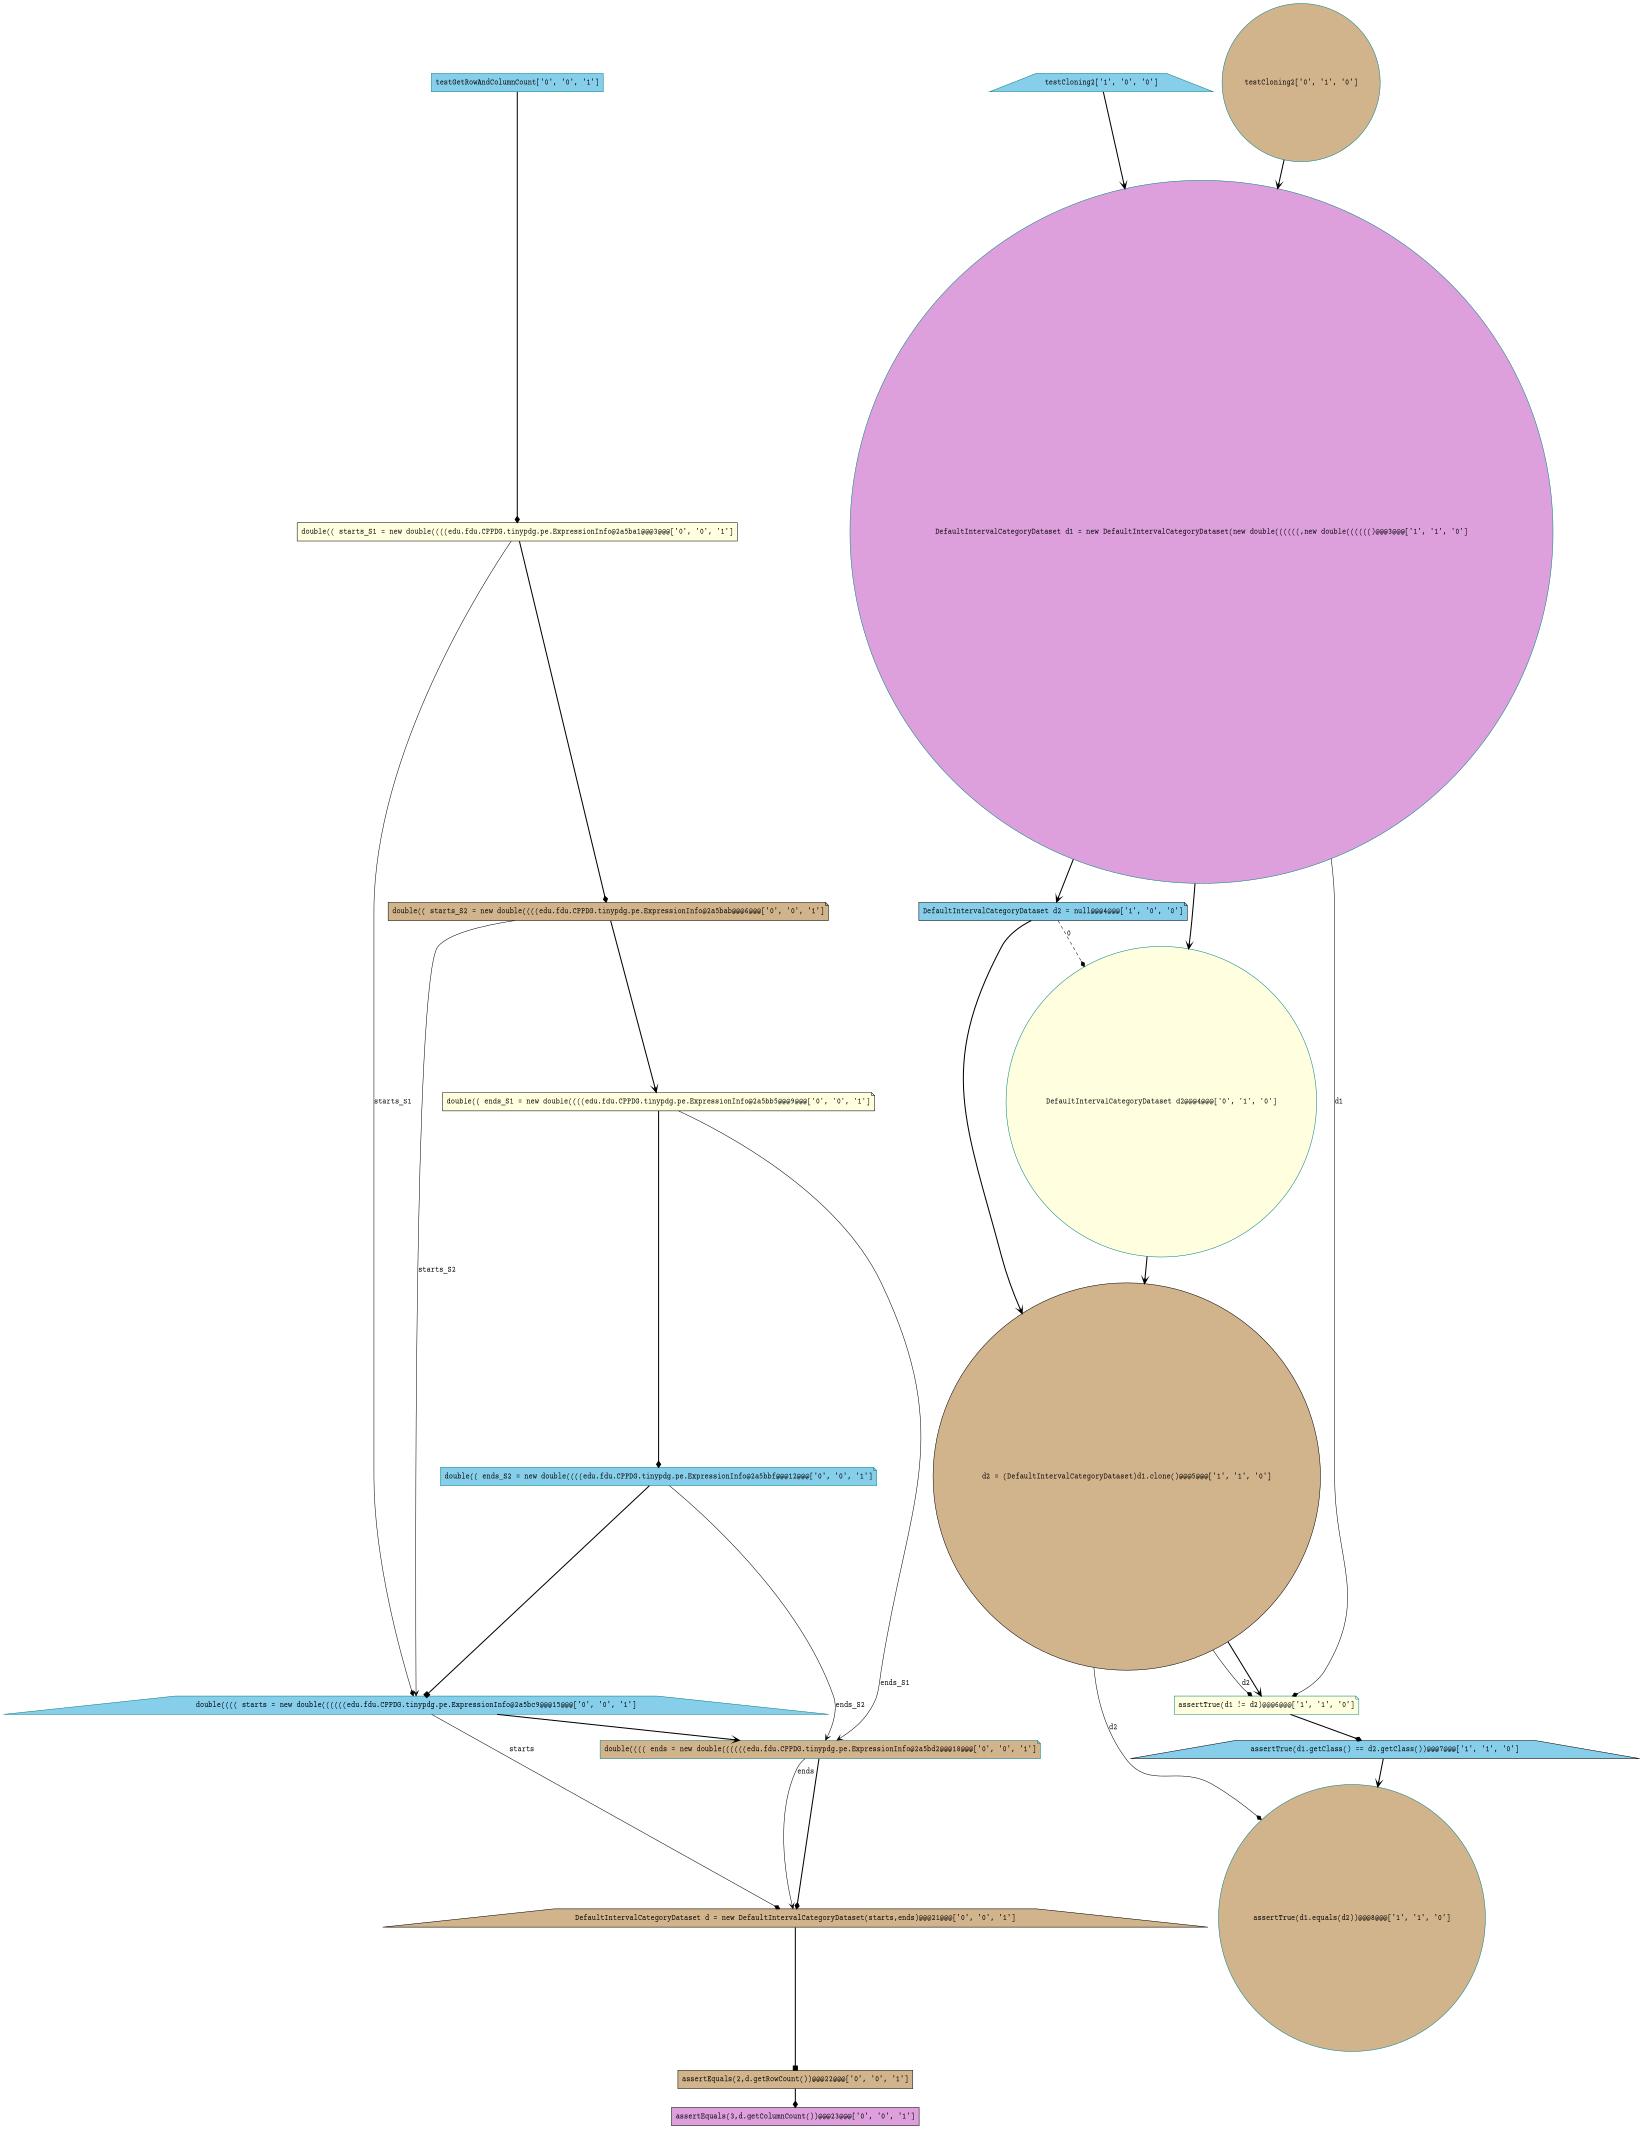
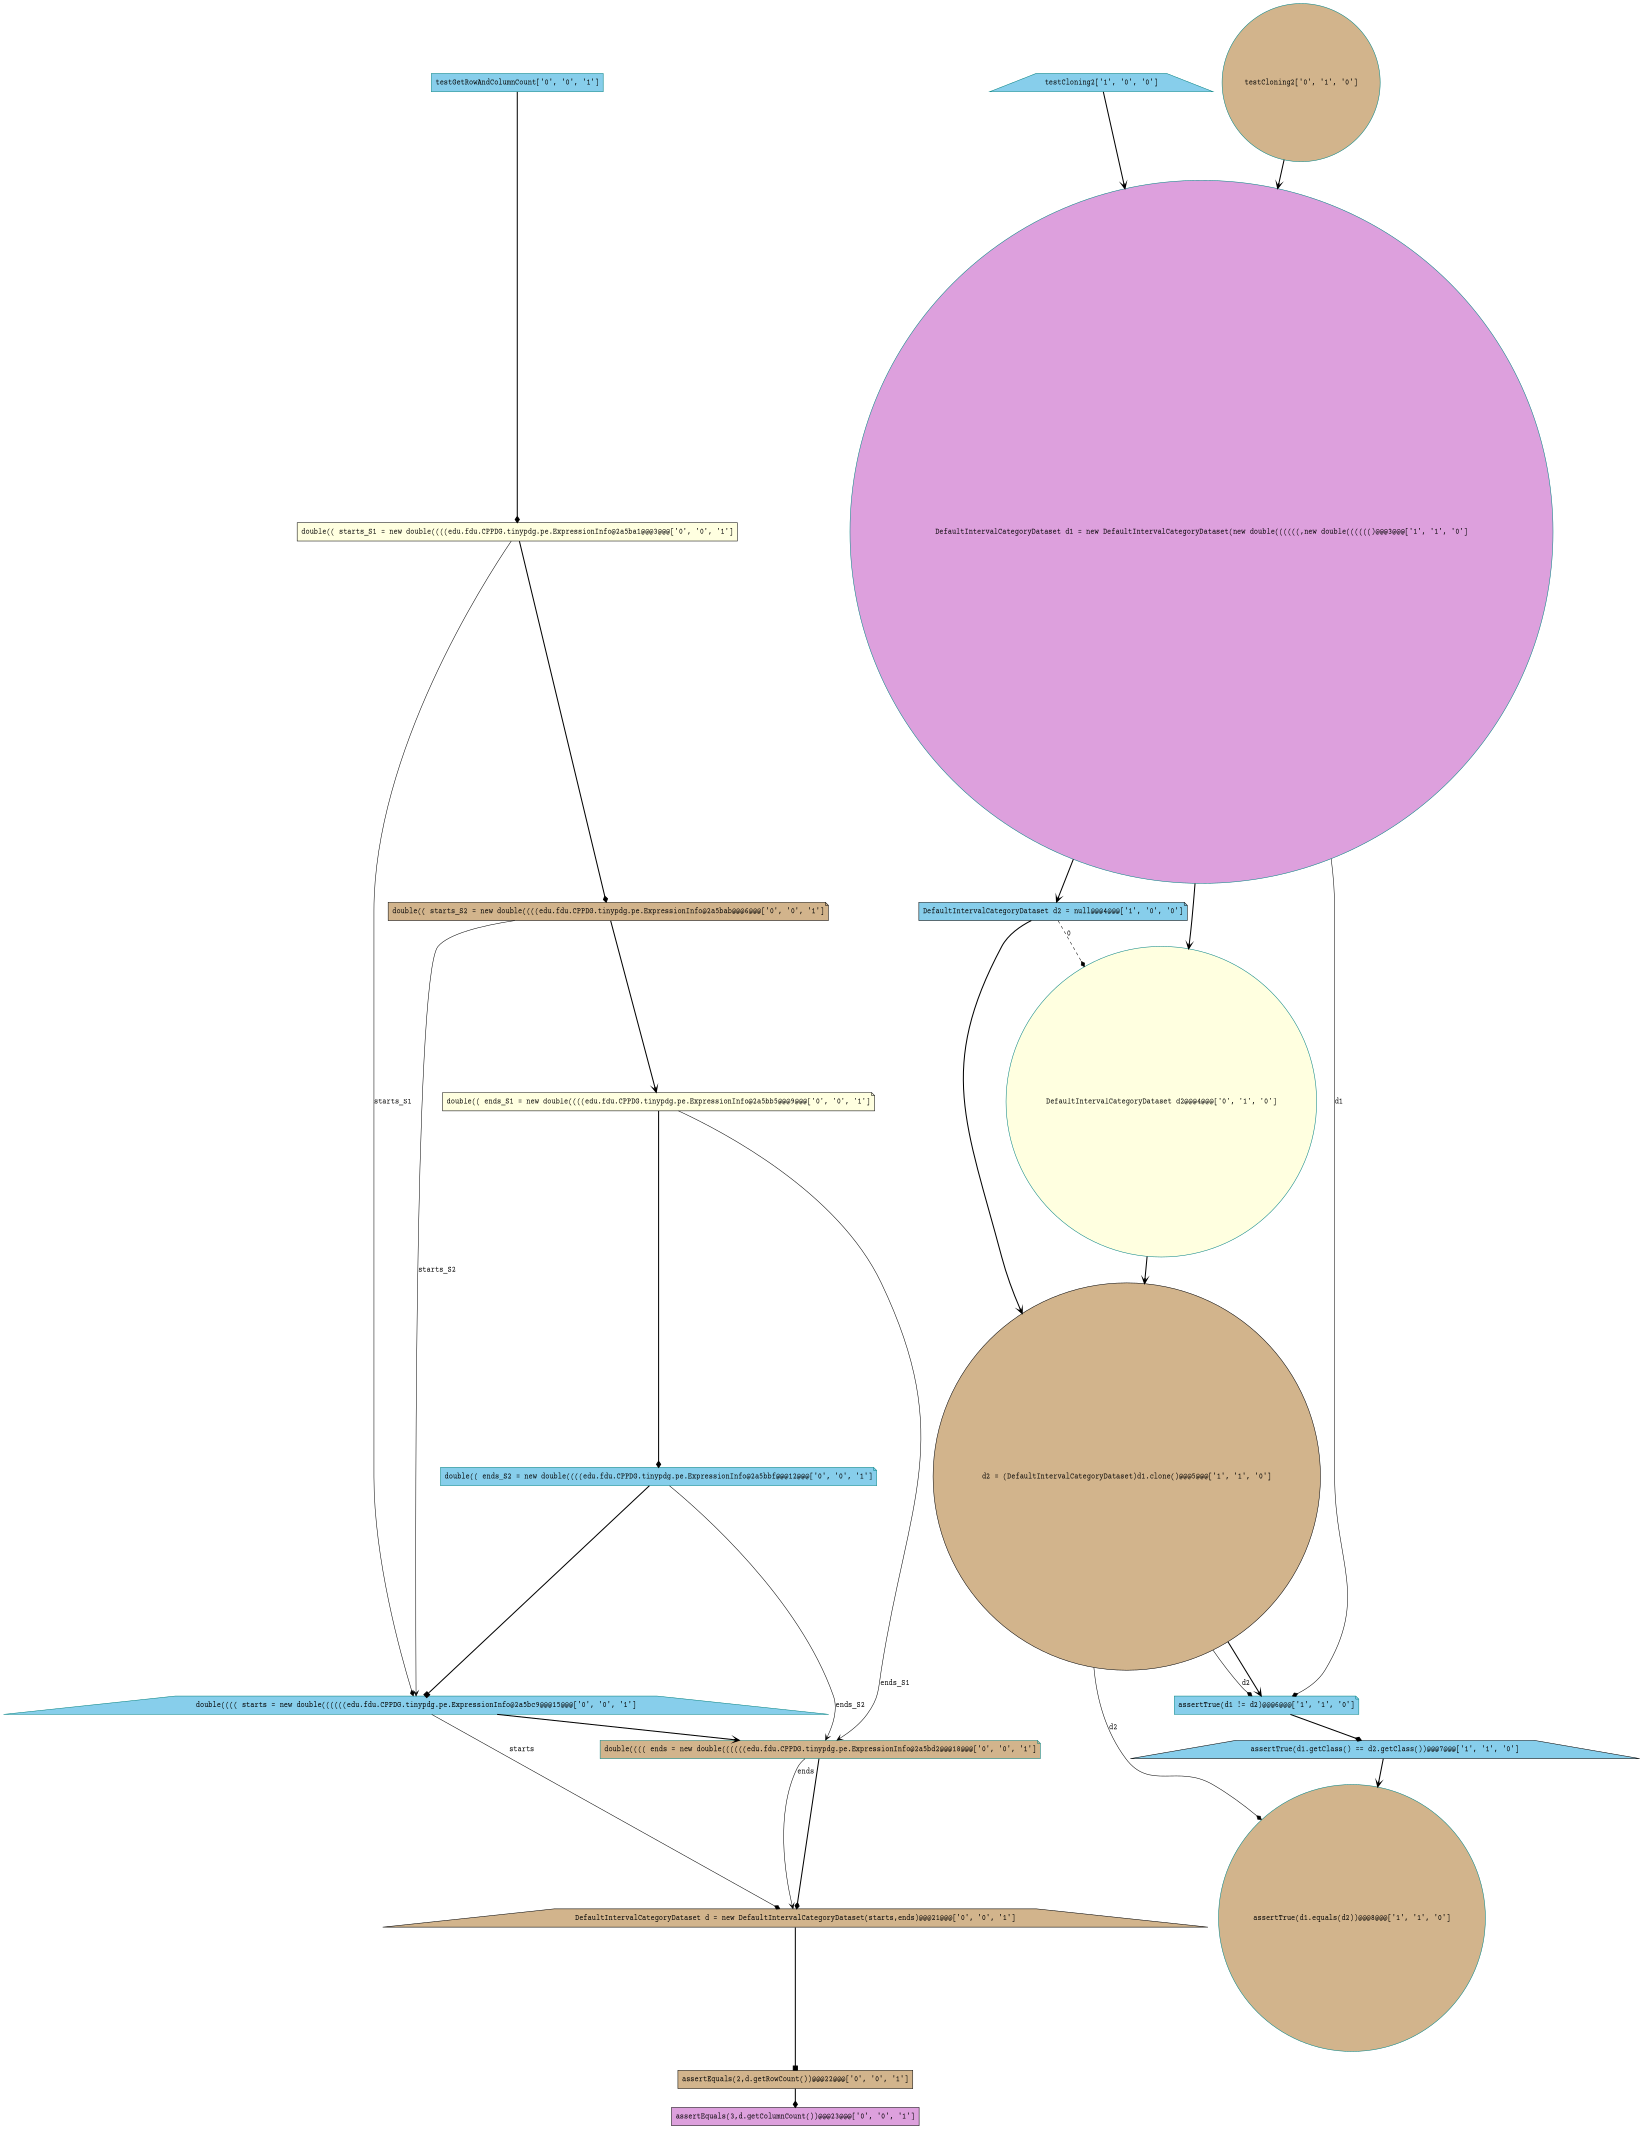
node "assertTrue(d1 != d2)@@@6@@@['1', '1', '0']": fillcolor lightyellow -> skyblue
